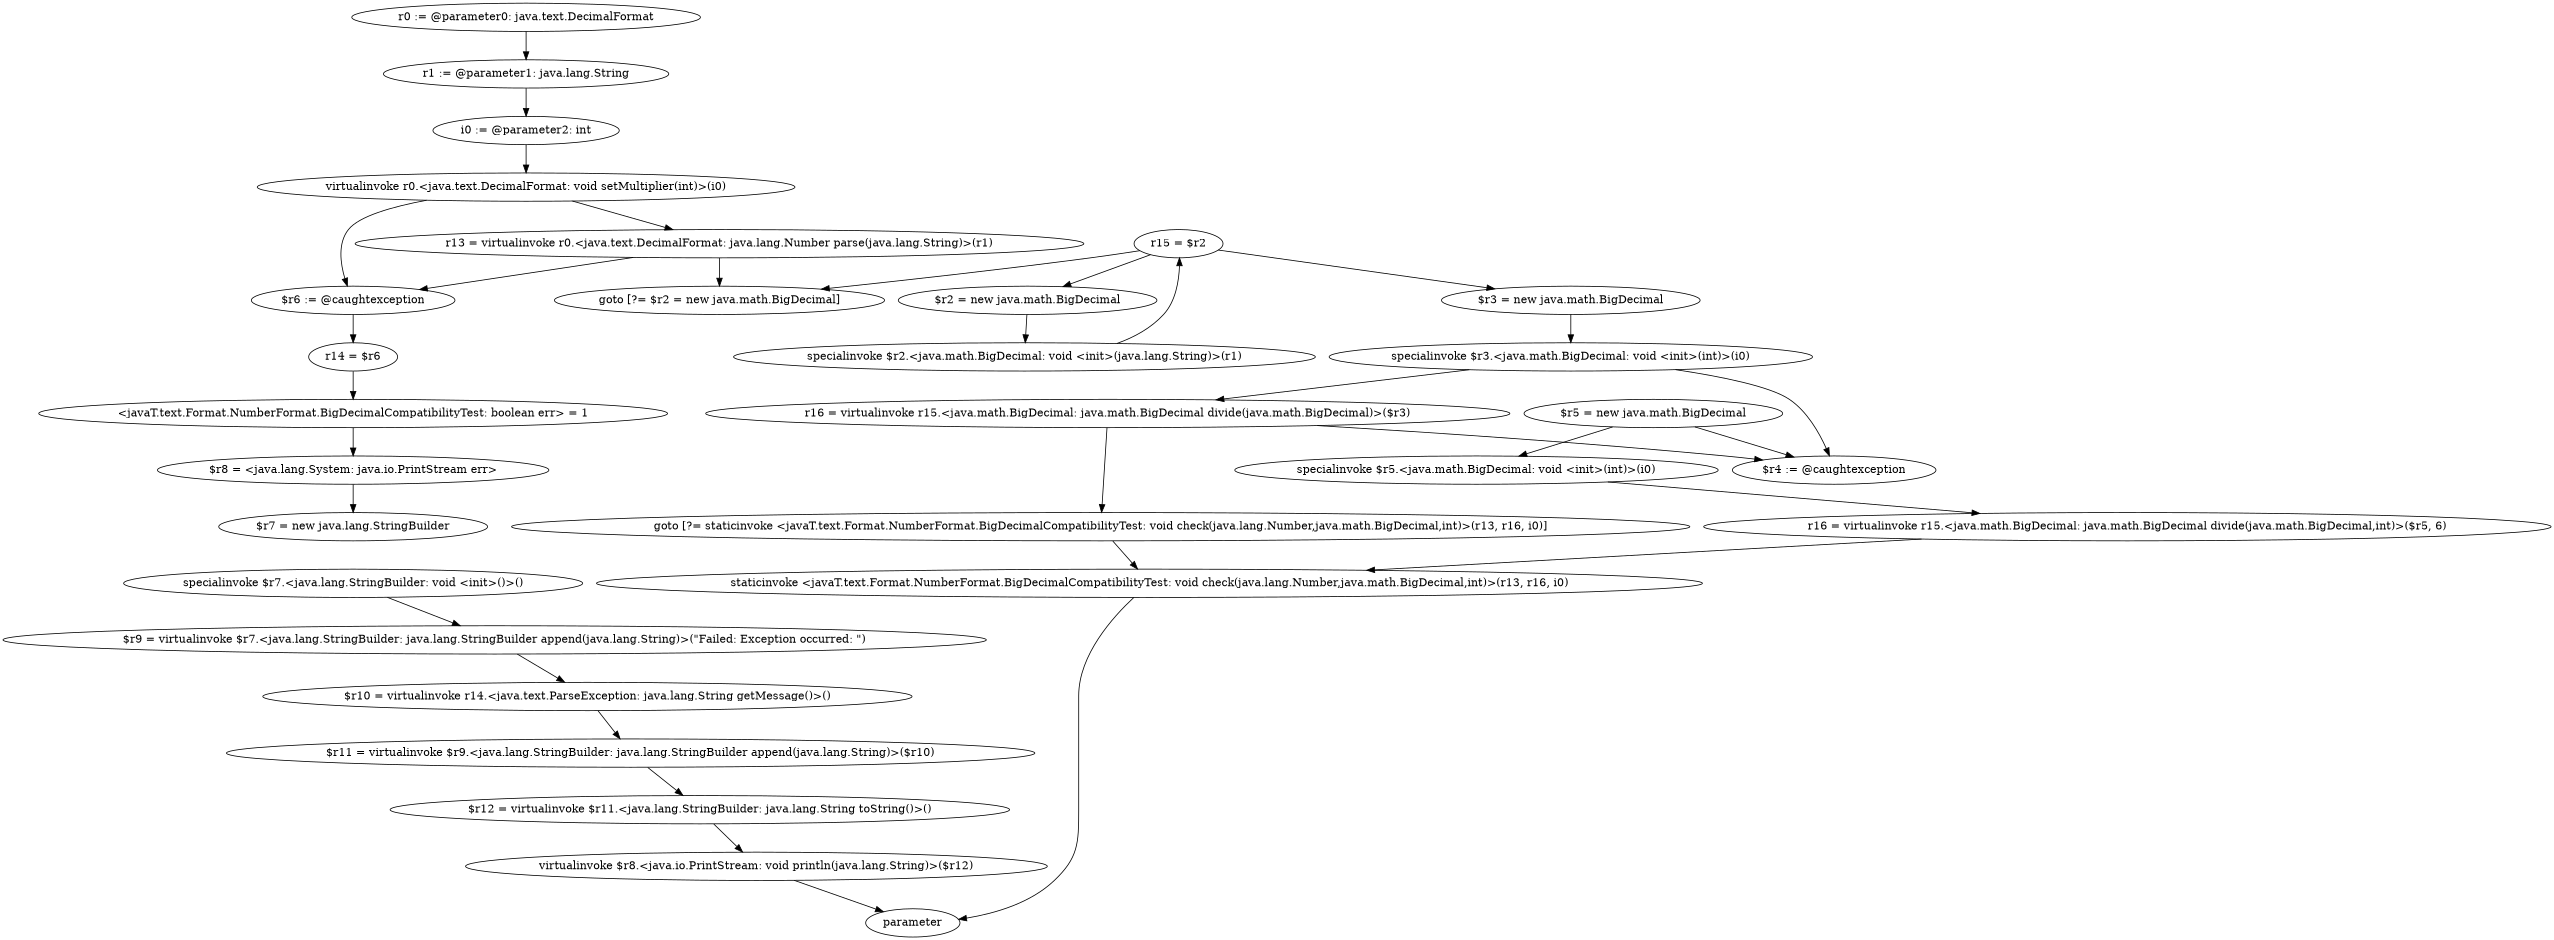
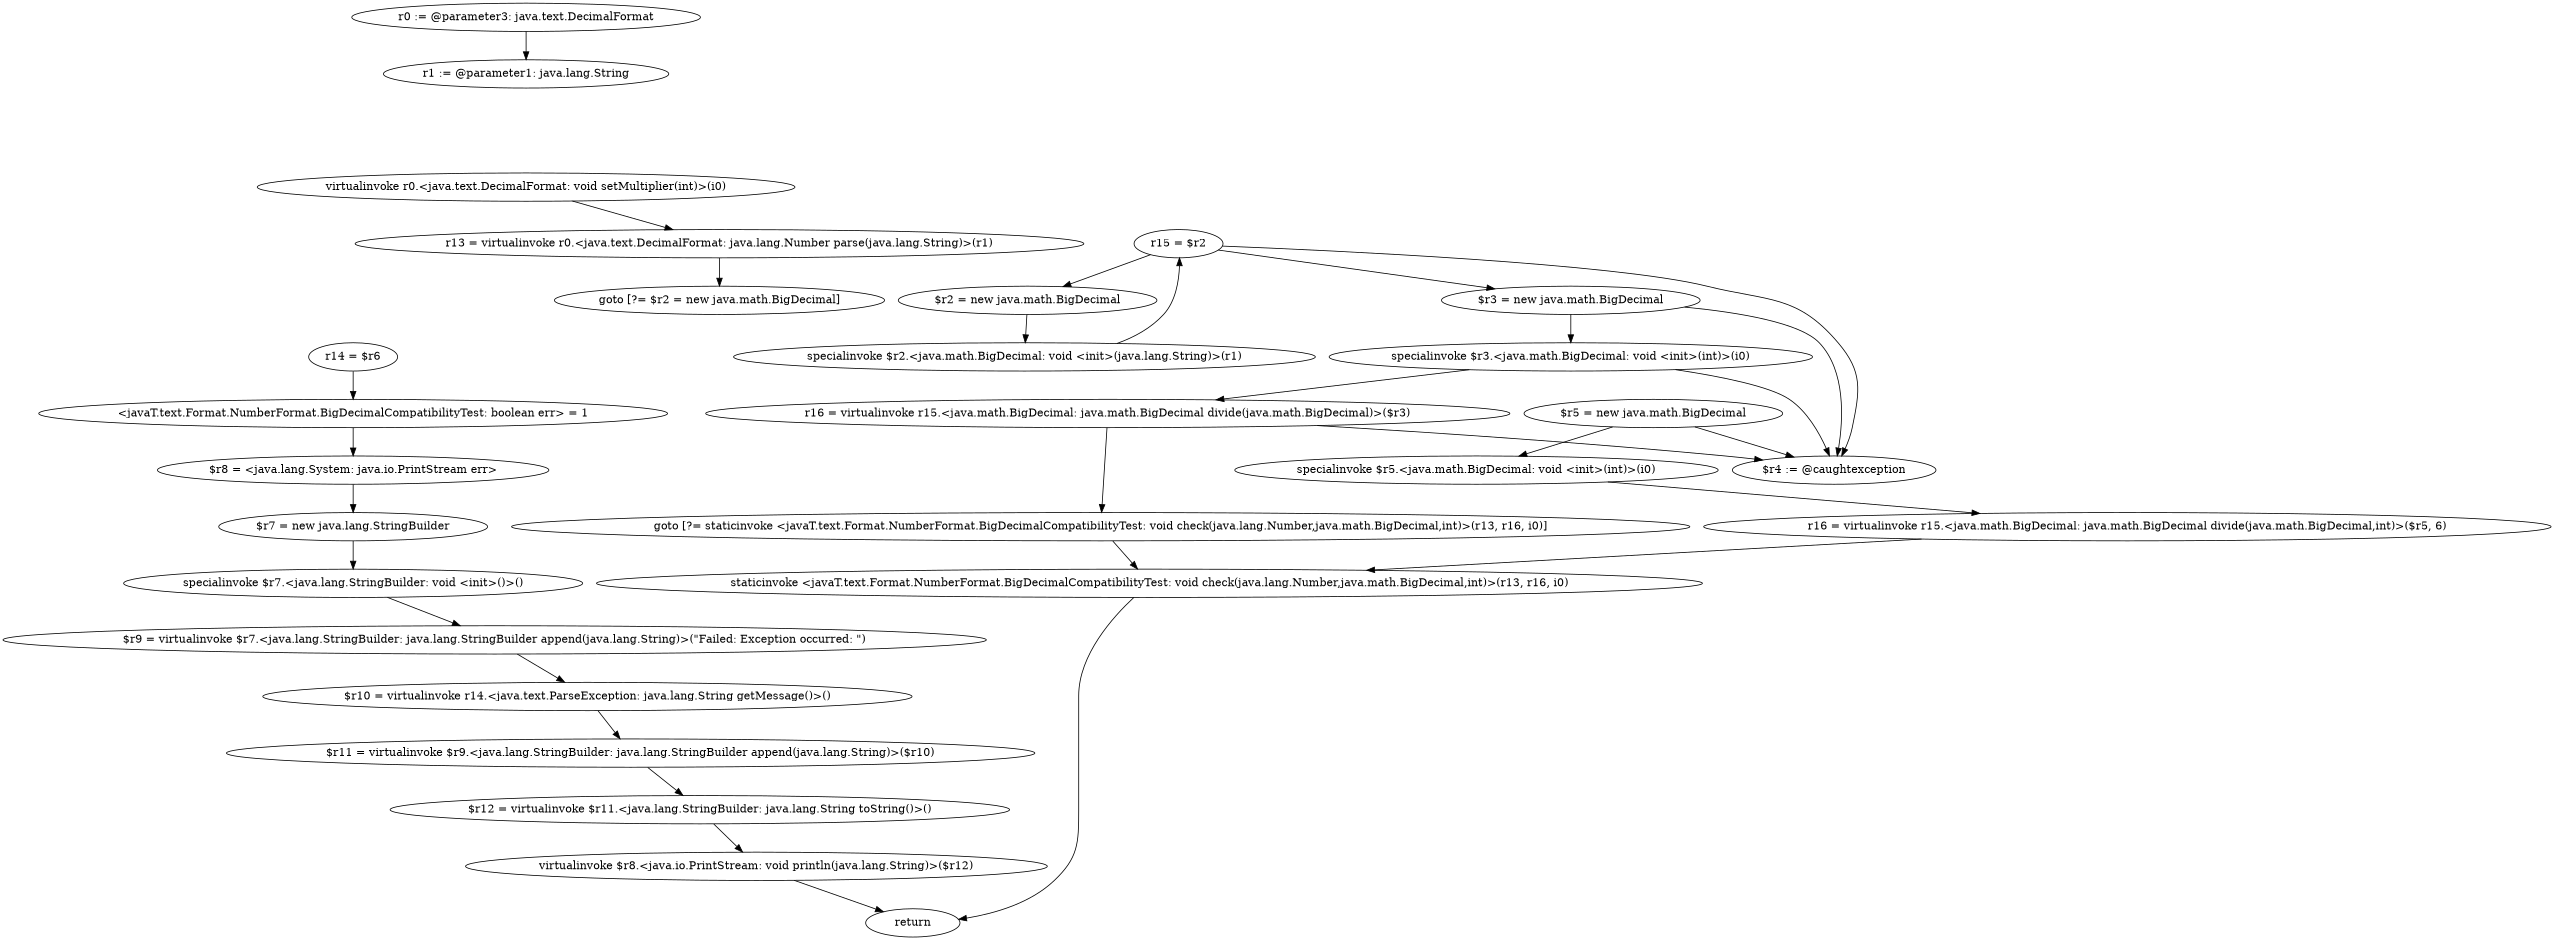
node "r0 := @parameter0: java.text.DecimalFormat": label "r0 := @parameter0: java.text.DecimalFormat" -> "r0 := @parameter3: java.text.DecimalFormat"
node "i0 := @parameter2: int": removed
edge "r15 = $r2" -> "goto [?= $r2 = new java.math.BigDecimal]": now "r15 = $r2" -> "$r4 := @caughtexception"
node "$r6 := @caughtexception": removed
edge "$r3 = new java.math.BigDecimal" -> "$r4 := @caughtexception": added
edge "$r7 = new java.lang.StringBuilder" -> "specialinvoke $r7.<java.lang.StringBuilder: void <init>()>()": added
node "parameter": label "parameter" -> "return"
